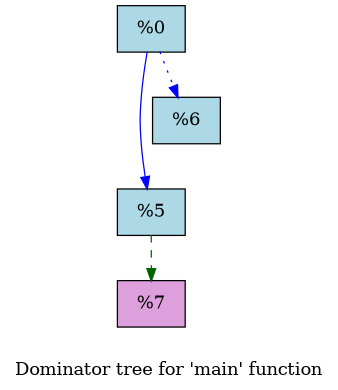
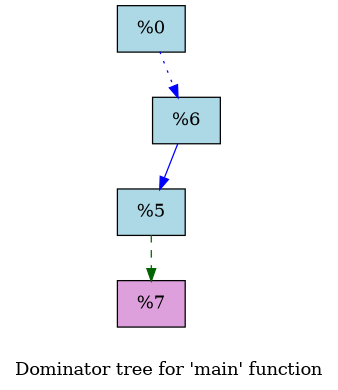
edge "%0" -> "%5": now "%6" -> "%5"
